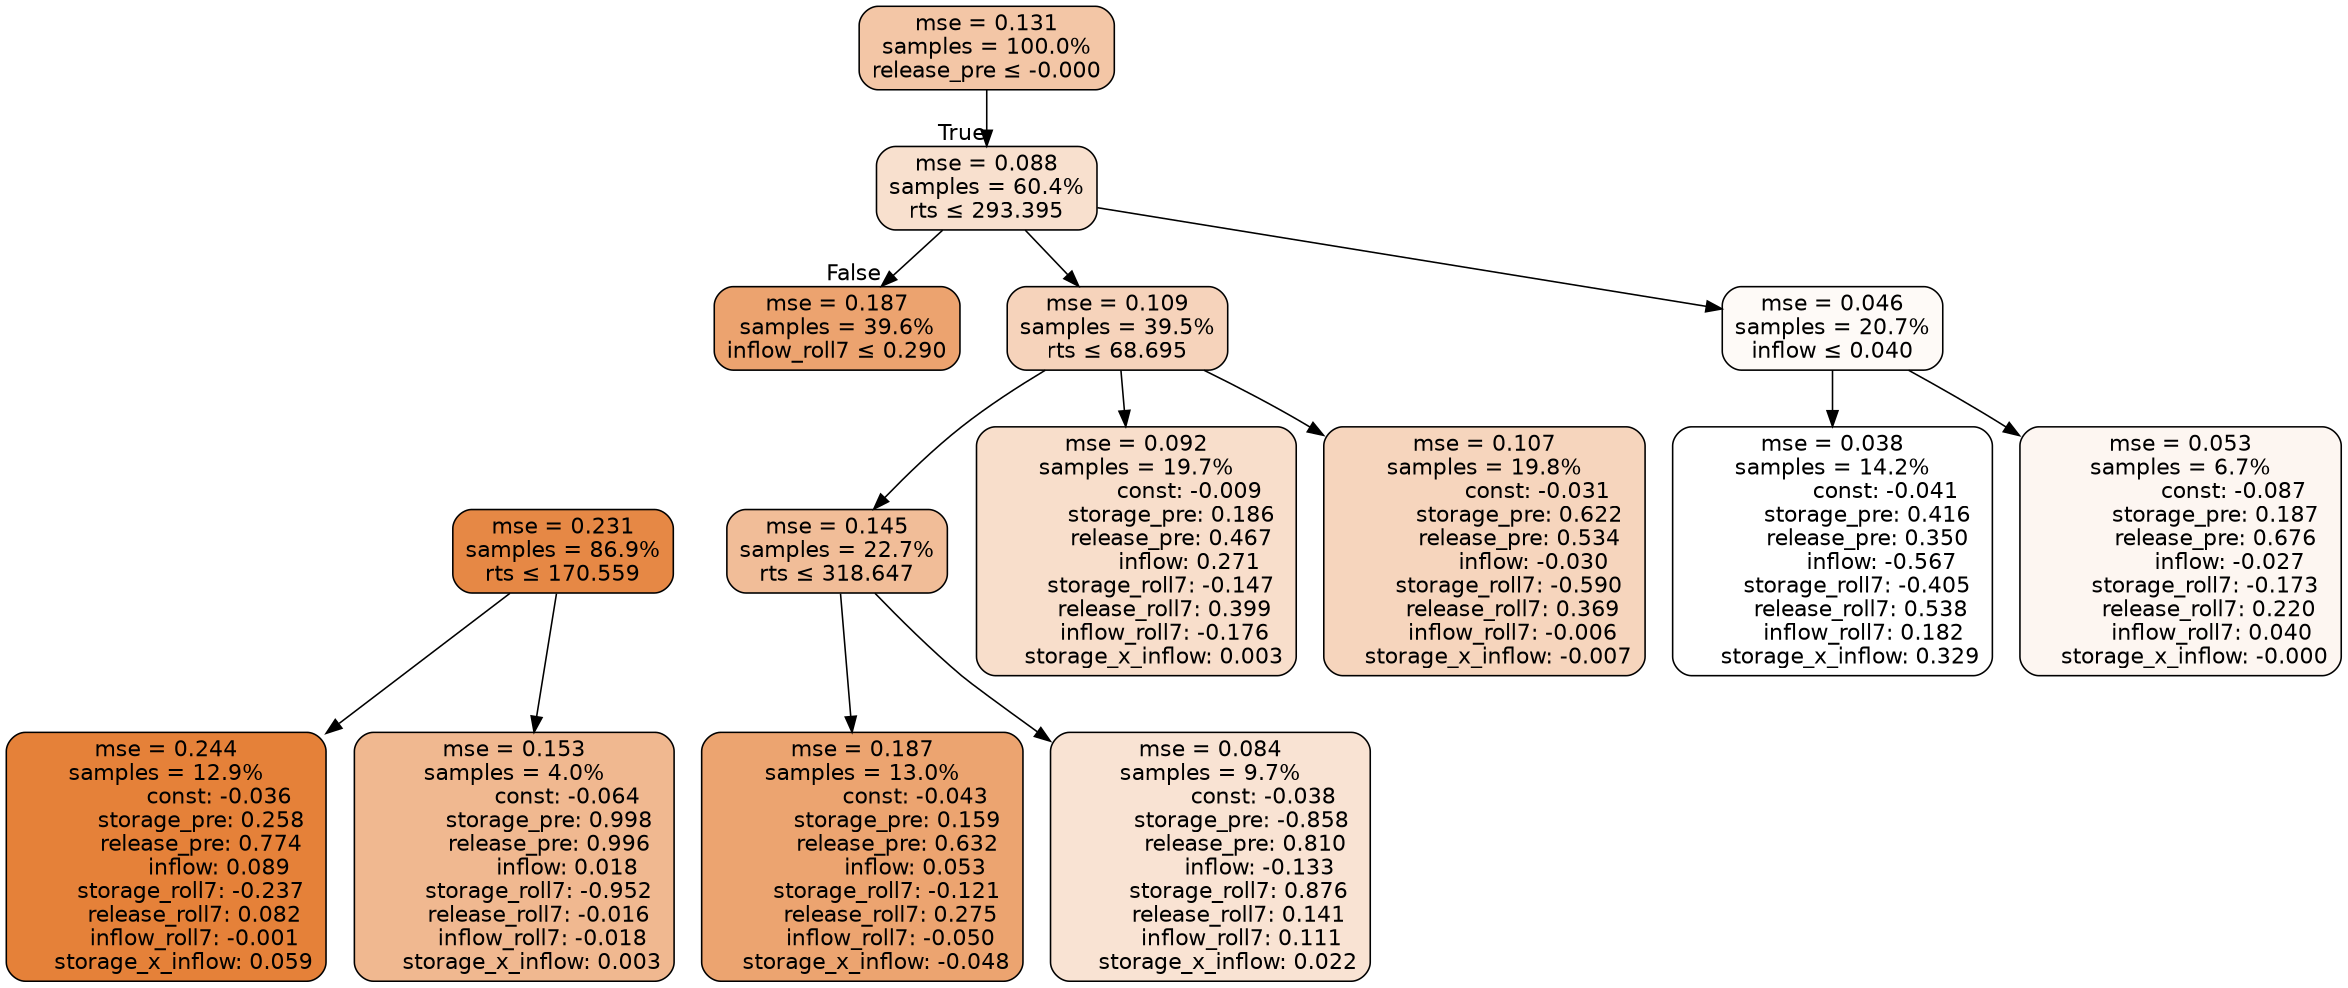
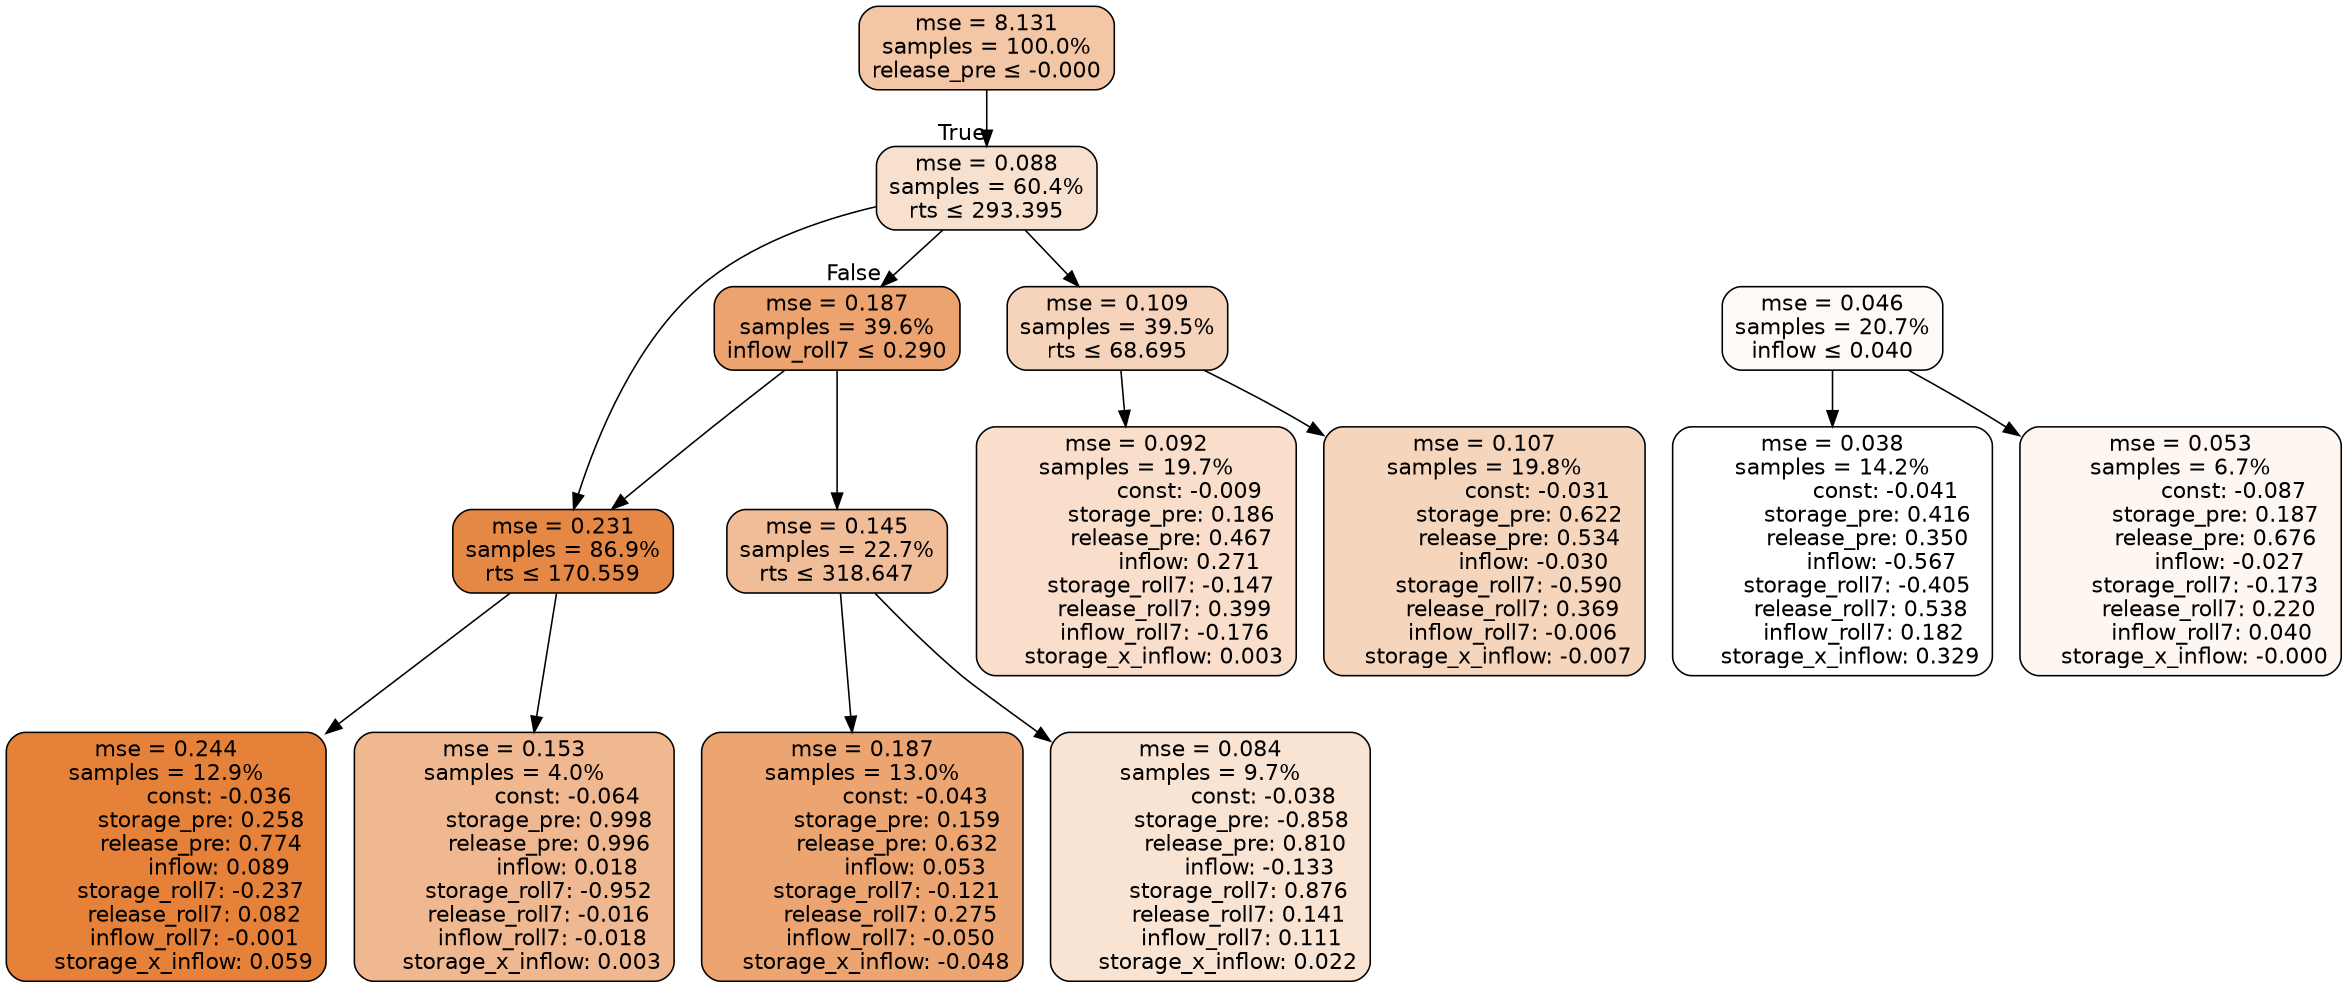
node "mse = 0.131 samples = 100.0% release_pre ≤ -0.000": label "mse = 0.131 samples = 100.0% release_pre ≤ -0.000" -> "mse = 8.131 samples = 100.0% release_pre ≤ -0.000"
edge "mse = 0.088 samples = 60.4% rts ≤ 293.395" -> "mse = 0.046 samples = 20.7% inflow ≤ 0.040": now "mse = 0.088 samples = 60.4% rts ≤ 293.395" -> "mse = 0.231 samples = 86.9% rts ≤ 170.559"
edge "mse = 0.109 samples = 39.5% rts ≤ 68.695" -> "mse = 0.145 samples = 22.7% rts ≤ 318.647": now "mse = 0.187 samples = 39.6% inflow_roll7 ≤ 0.290" -> "mse = 0.145 samples = 22.7% rts ≤ 318.647"
edge "mse = 0.187 samples = 39.6% inflow_roll7 ≤ 0.290" -> "mse = 0.231 samples = 86.9% rts ≤ 170.559": added
